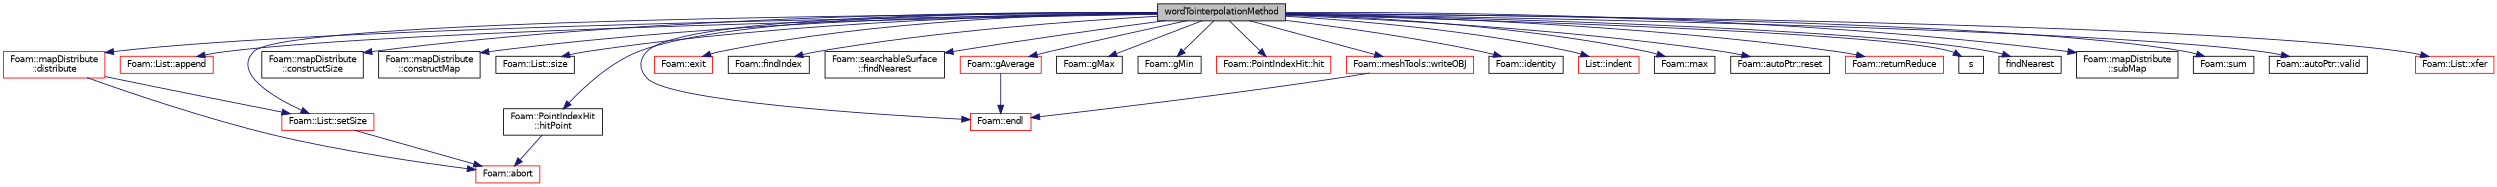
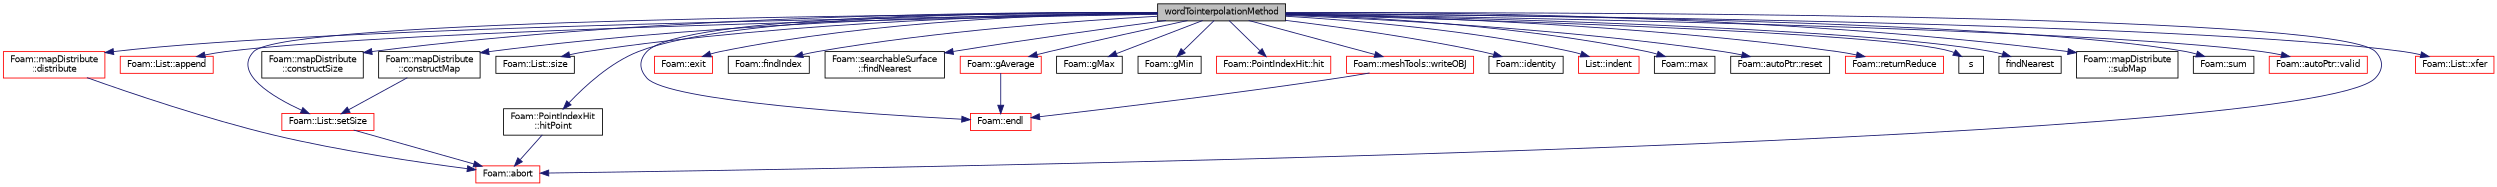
node "Foam::autoPtr::valid": color black -> red
edge "Foam::mapDistribute ::distribute" -> "Foam::List::setSize": now "Foam::mapDistribute ::constructMap" -> "Foam::List::setSize"
edge "wordTointerpolationMethod" -> "Foam::abort": added
